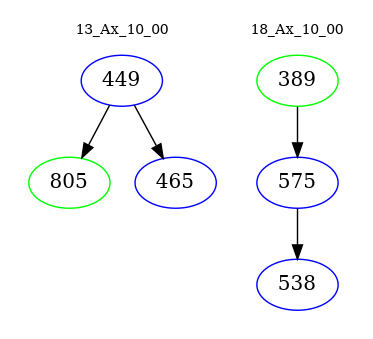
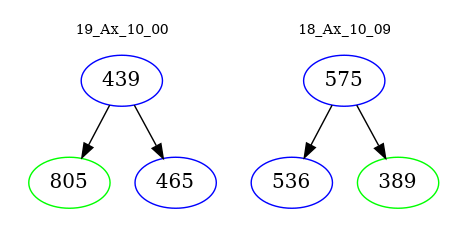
cluster "13_Ax_10_00": label "13_Ax_10_00" -> "19_Ax_10_00"
cluster "18_Ax_10_00": label "18_Ax_10_00" -> "18_Ax_10_09"
node "449": label "449" -> "439"
edge "389" -> "575": reversed
node "538": label "538" -> "536"
